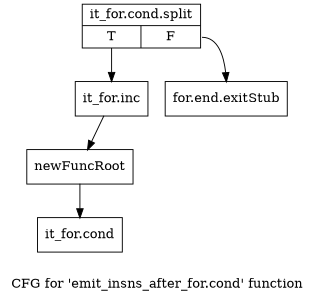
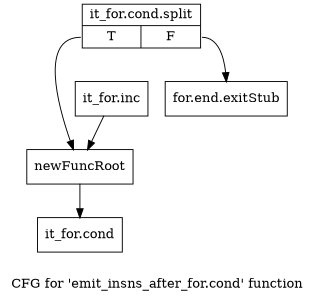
edge "it_for.cond.split" -> "it_for.inc": now "it_for.cond.split" -> "newFuncRoot"
